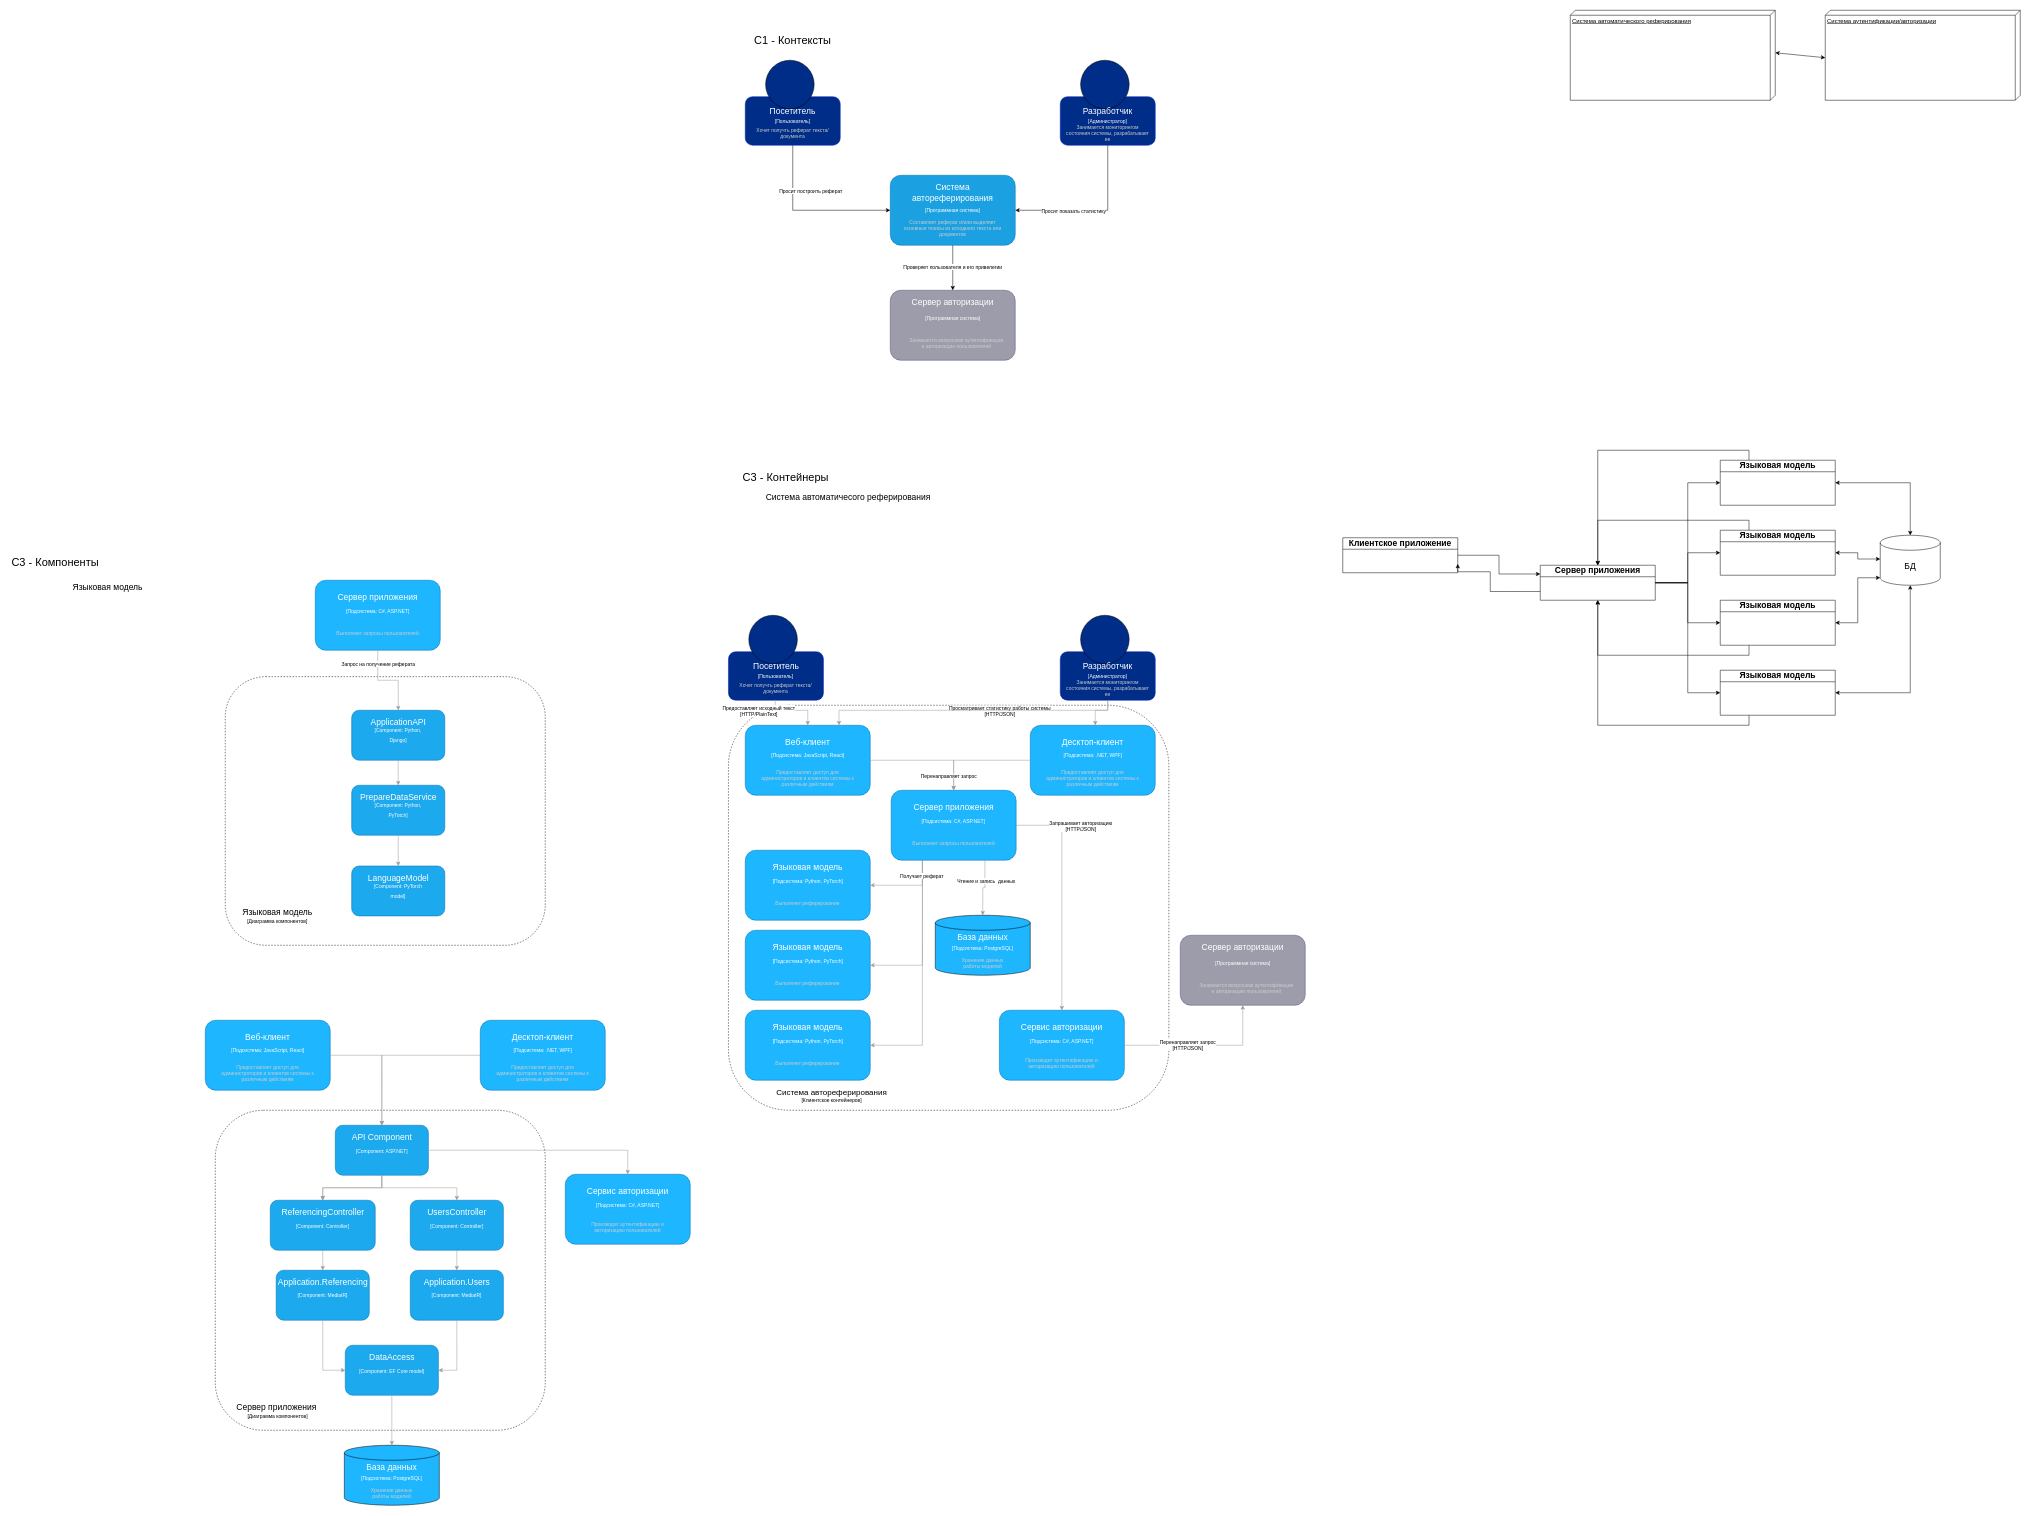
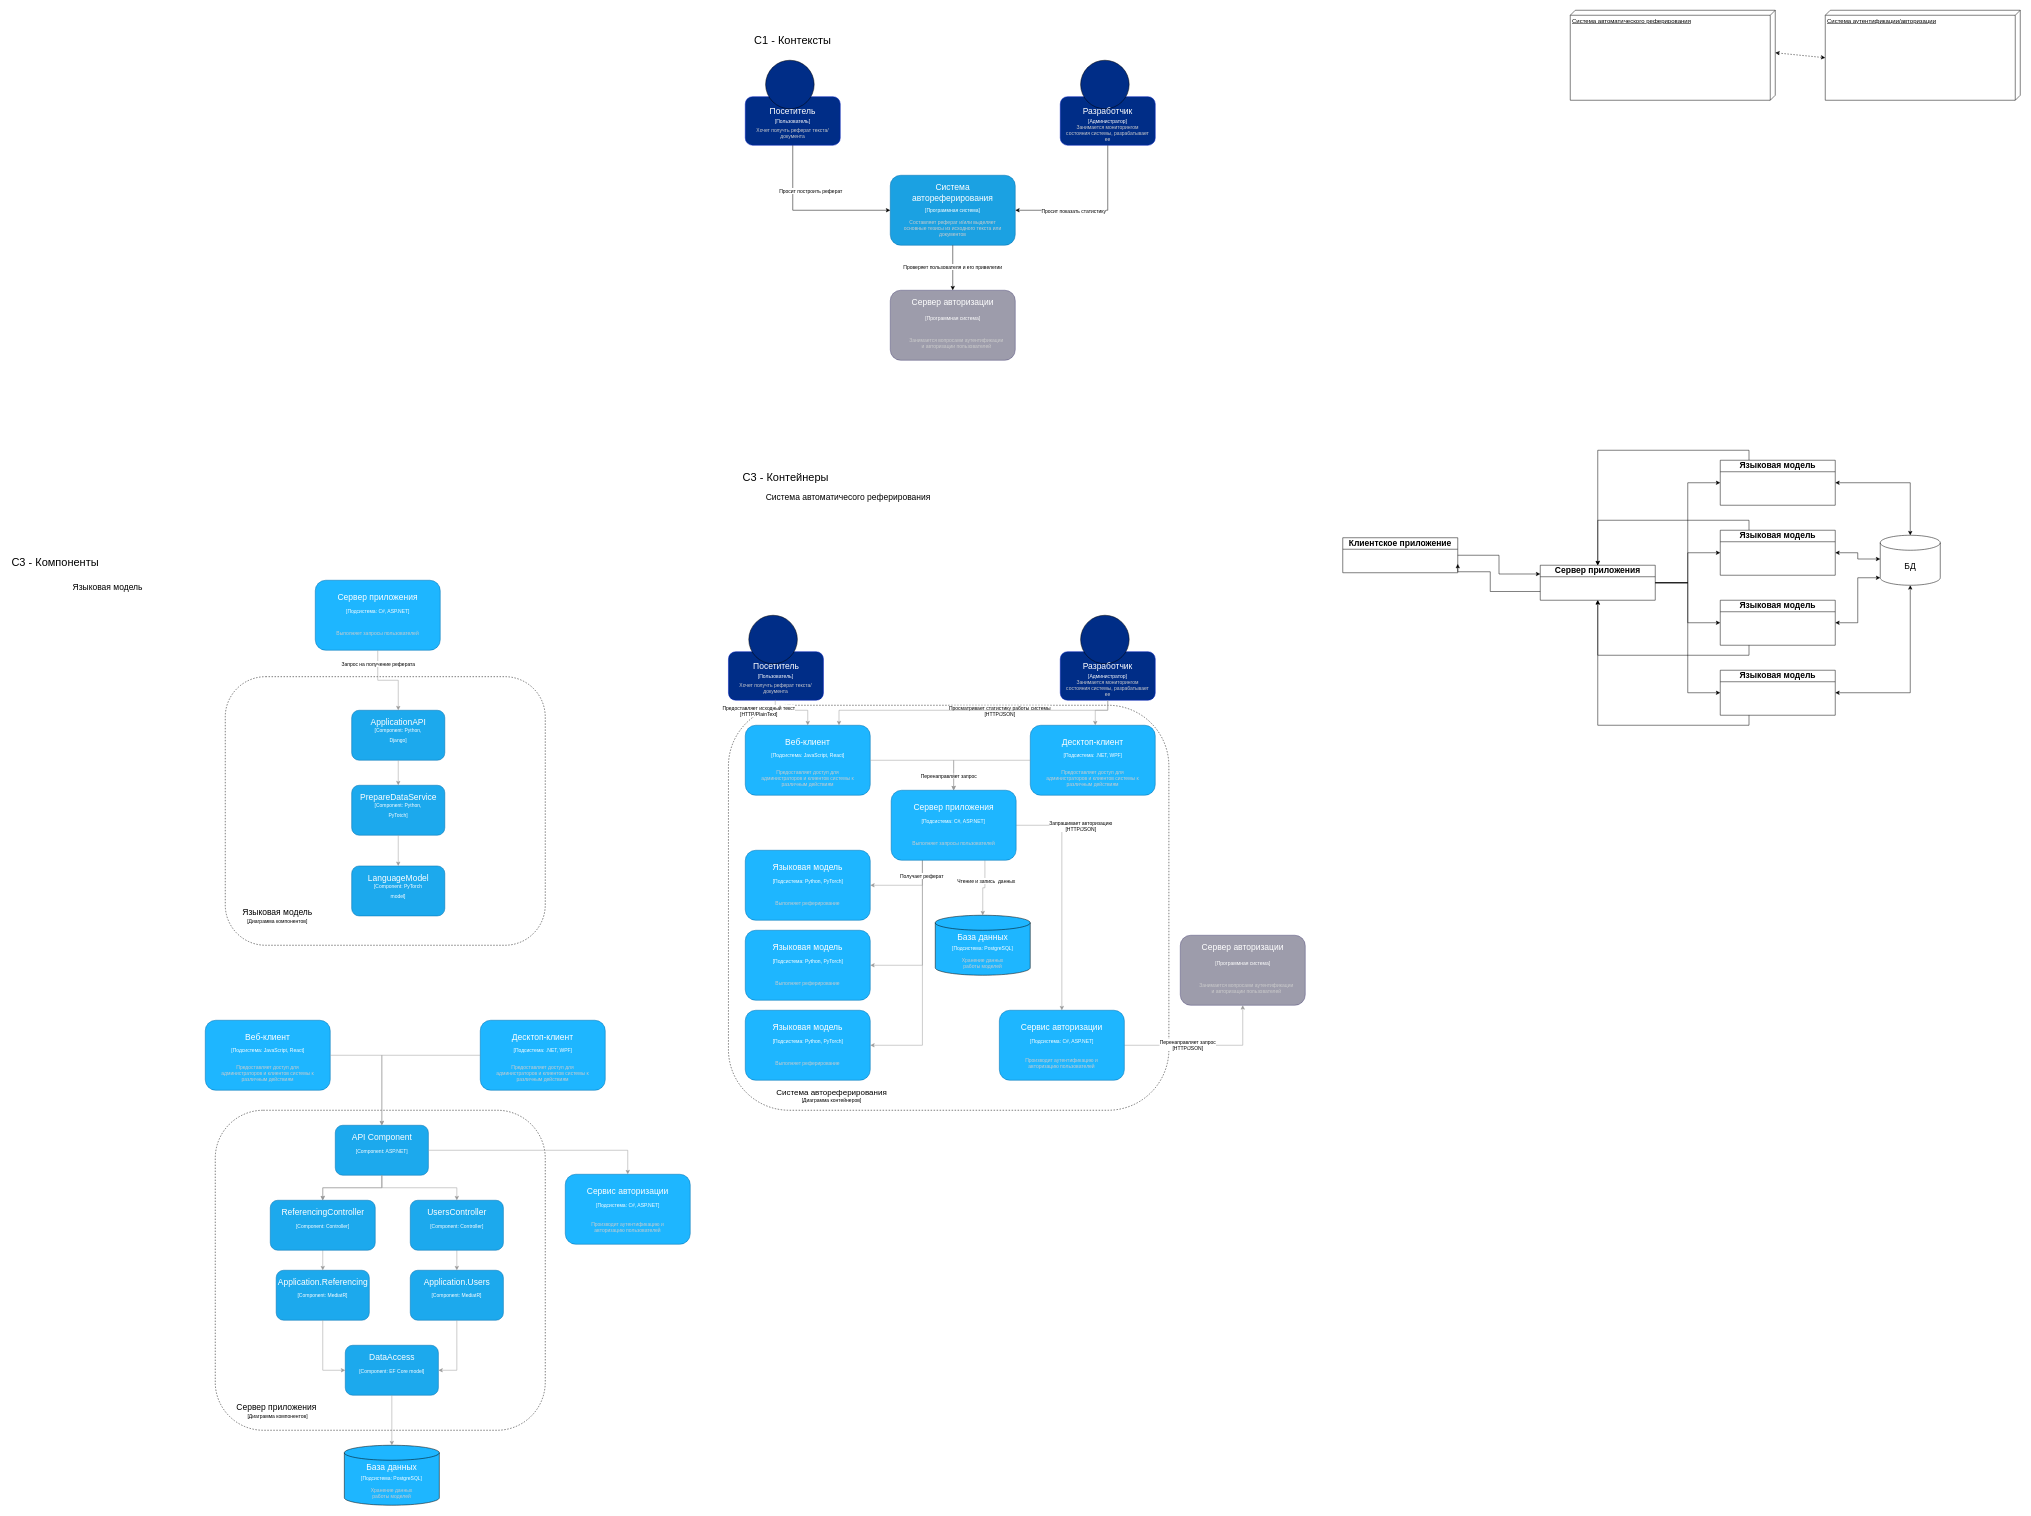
edge "Система автоматического реферирования" -- "Система аутентификации/авторизации": style solid -> dashed
node "Система автореферирования [Клиентское контейнеров]": label "Система автореферирования [Клиентское контейнеров]" -> "Система автореферирования [Диаграмма контейнеров]"
